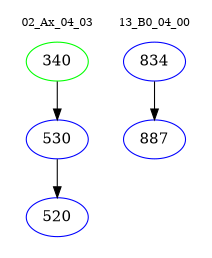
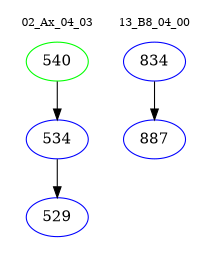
cluster "13_B0_04_00": label "13_B0_04_00" -> "13_B8_04_00"
node "340": label "340" -> "540"
node "530": label "530" -> "534"
node "520": label "520" -> "529"
